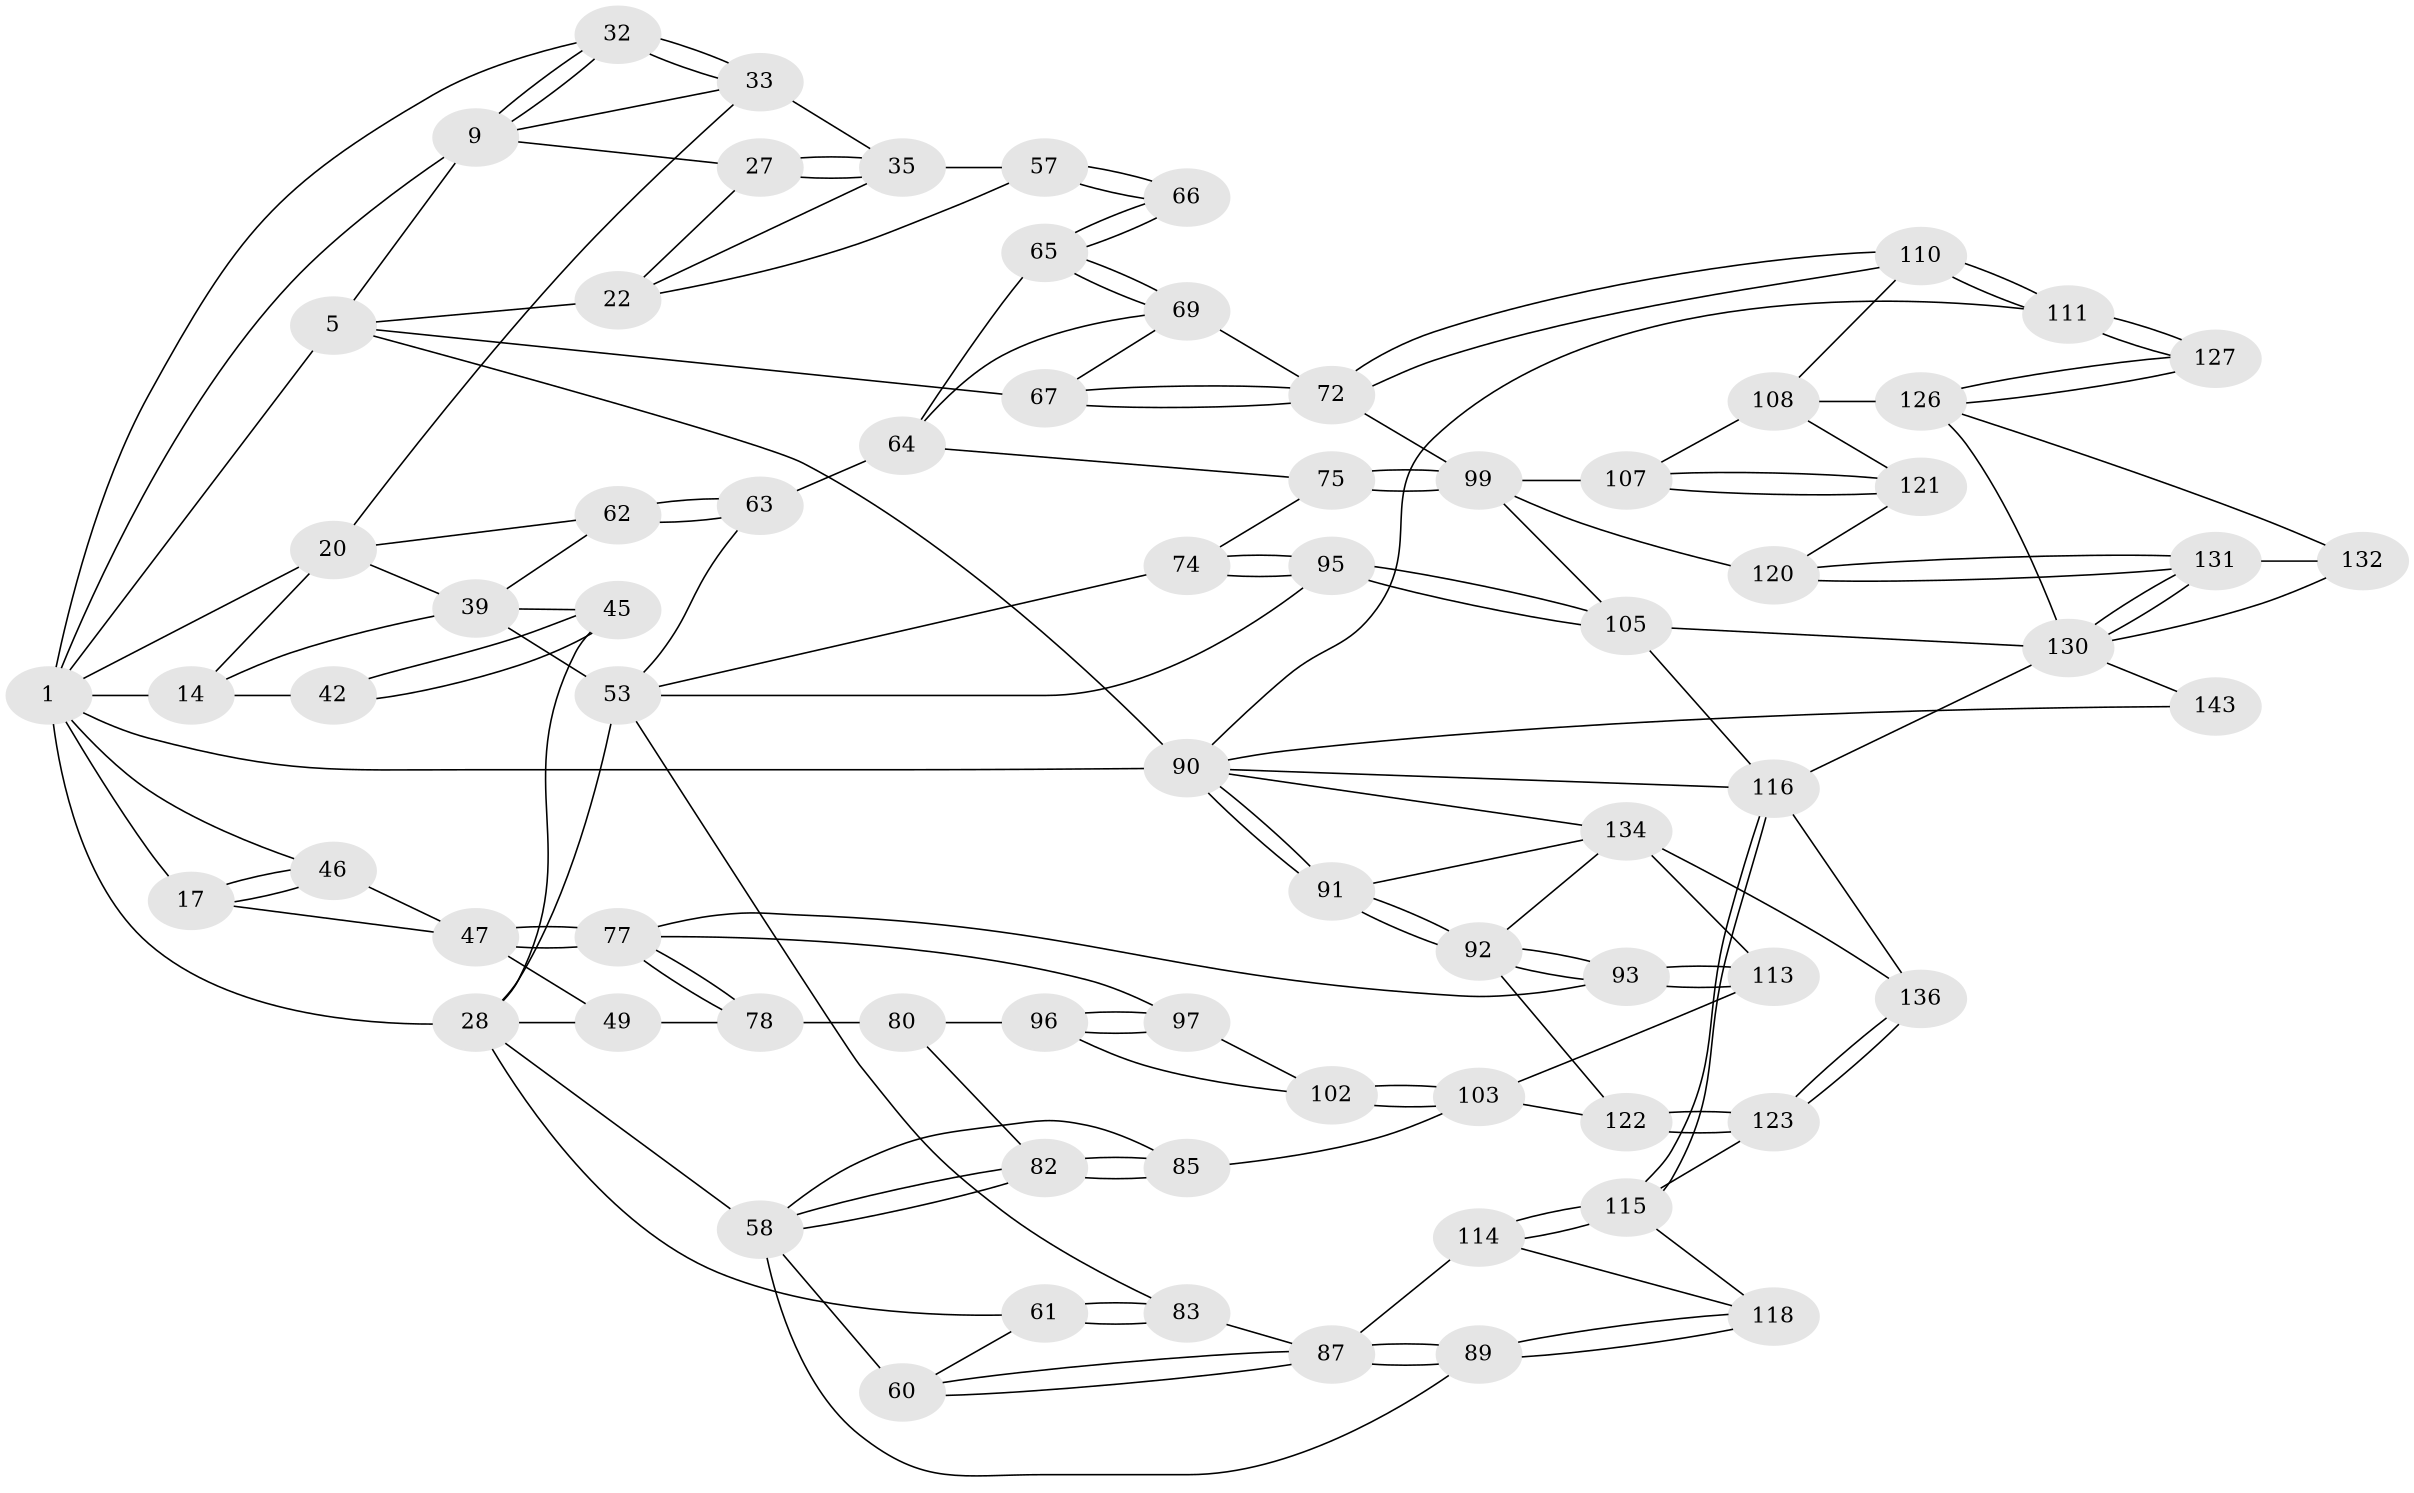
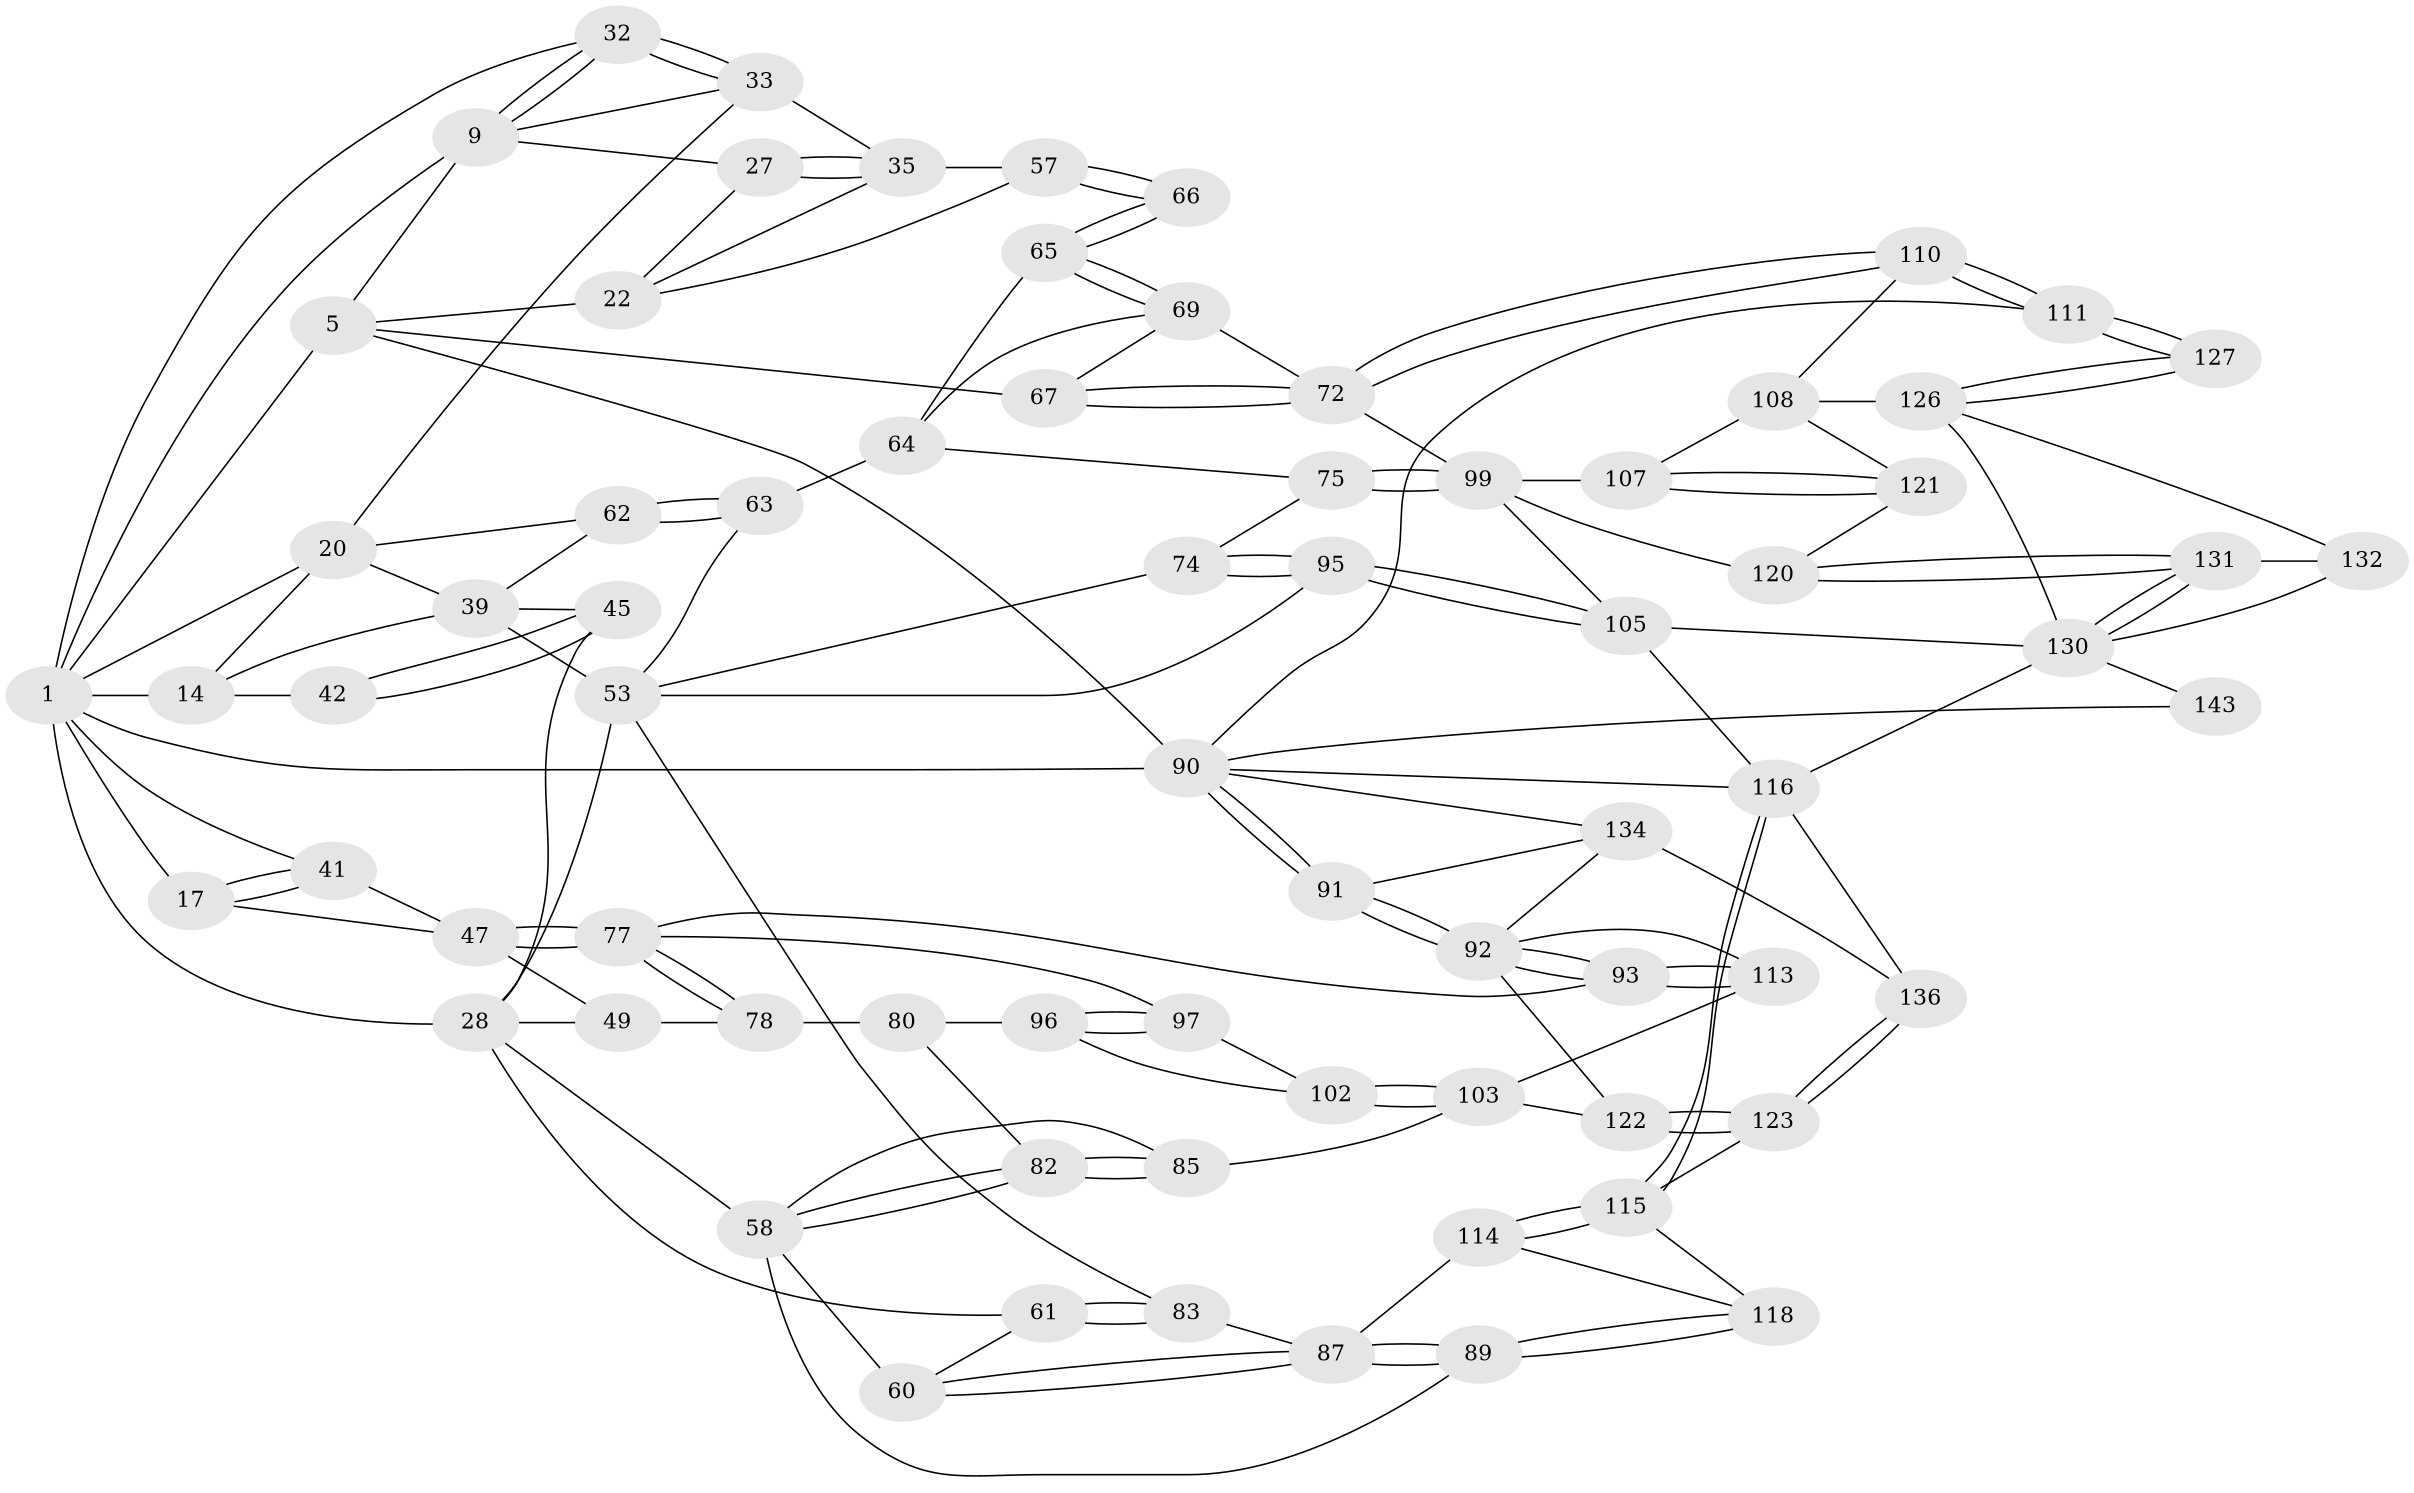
node "46": label "46" -> "41"
edge "134" -- "113": now "92" -- "113"
